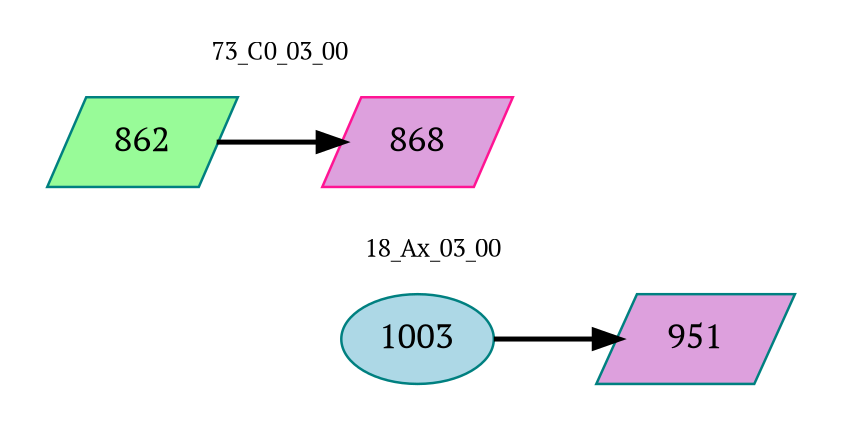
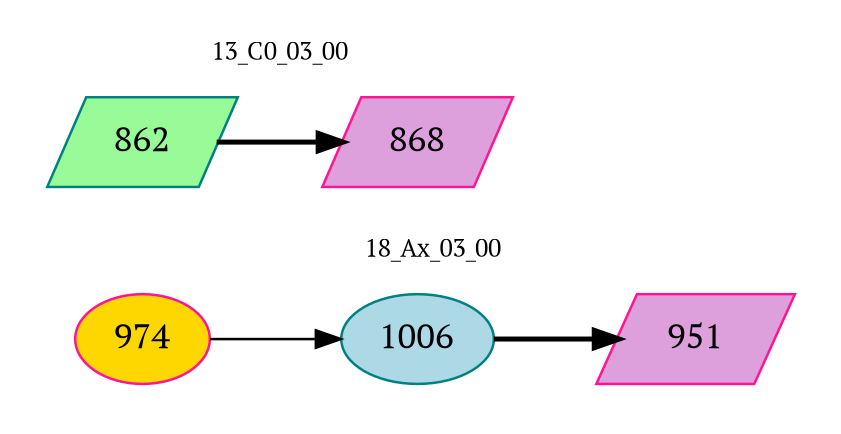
cluster "73_C0_03_00": label "73_C0_03_00" -> "13_C0_03_00"
node "974": added
node "1003": label "1003" -> "1006"
node "951": color teal -> deeppink
